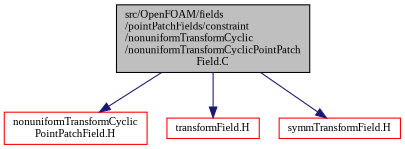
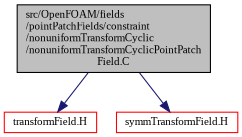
node "nonuniformTransformCyclic PointPatchField.H": removed
